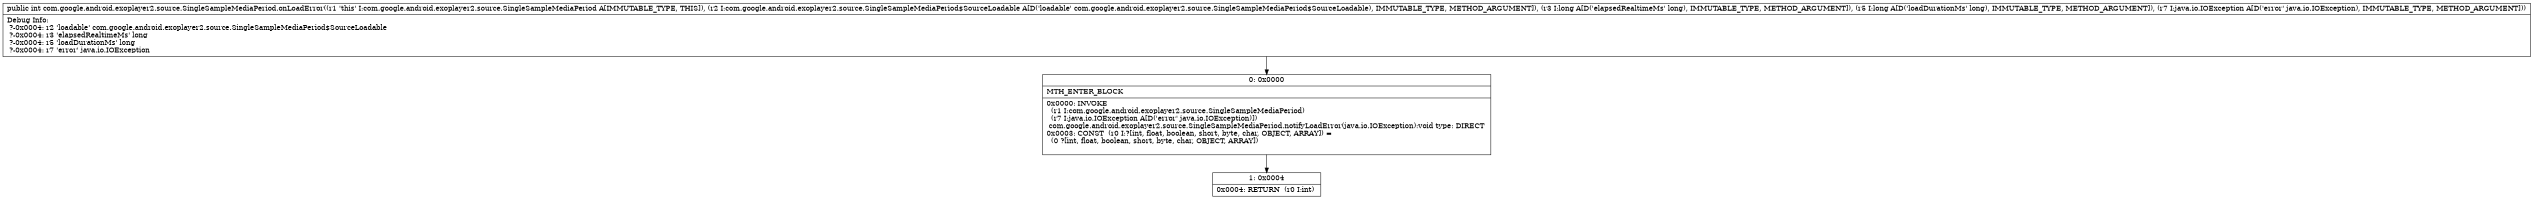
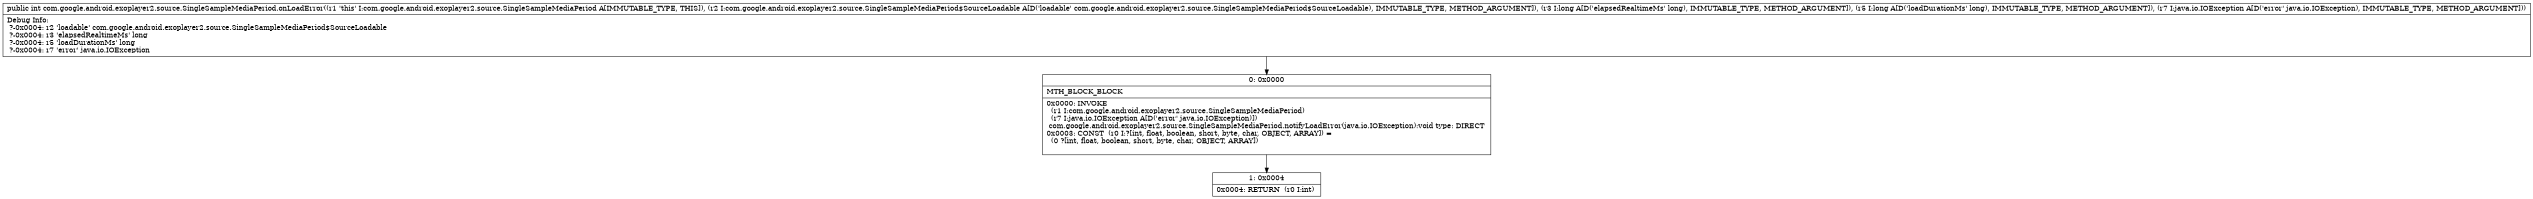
node "0: 0x0000": text "MTH_ENTER_BLOCK" -> "MTH_BLOCK_BLOCK"
